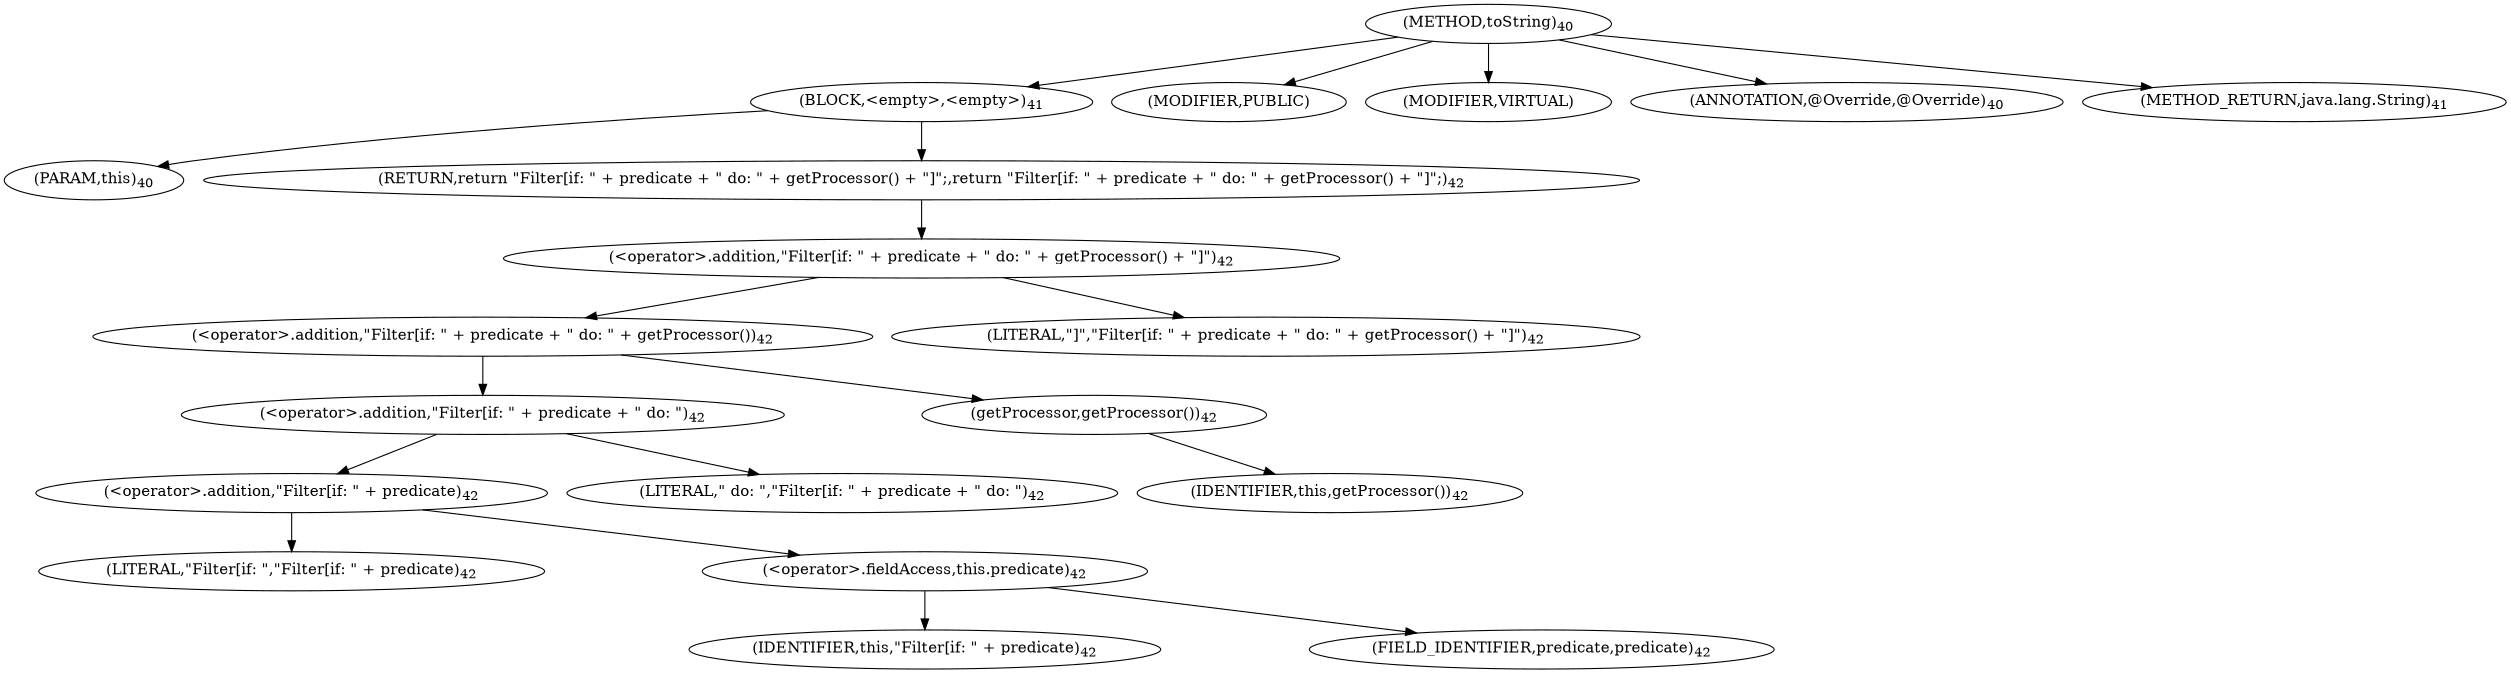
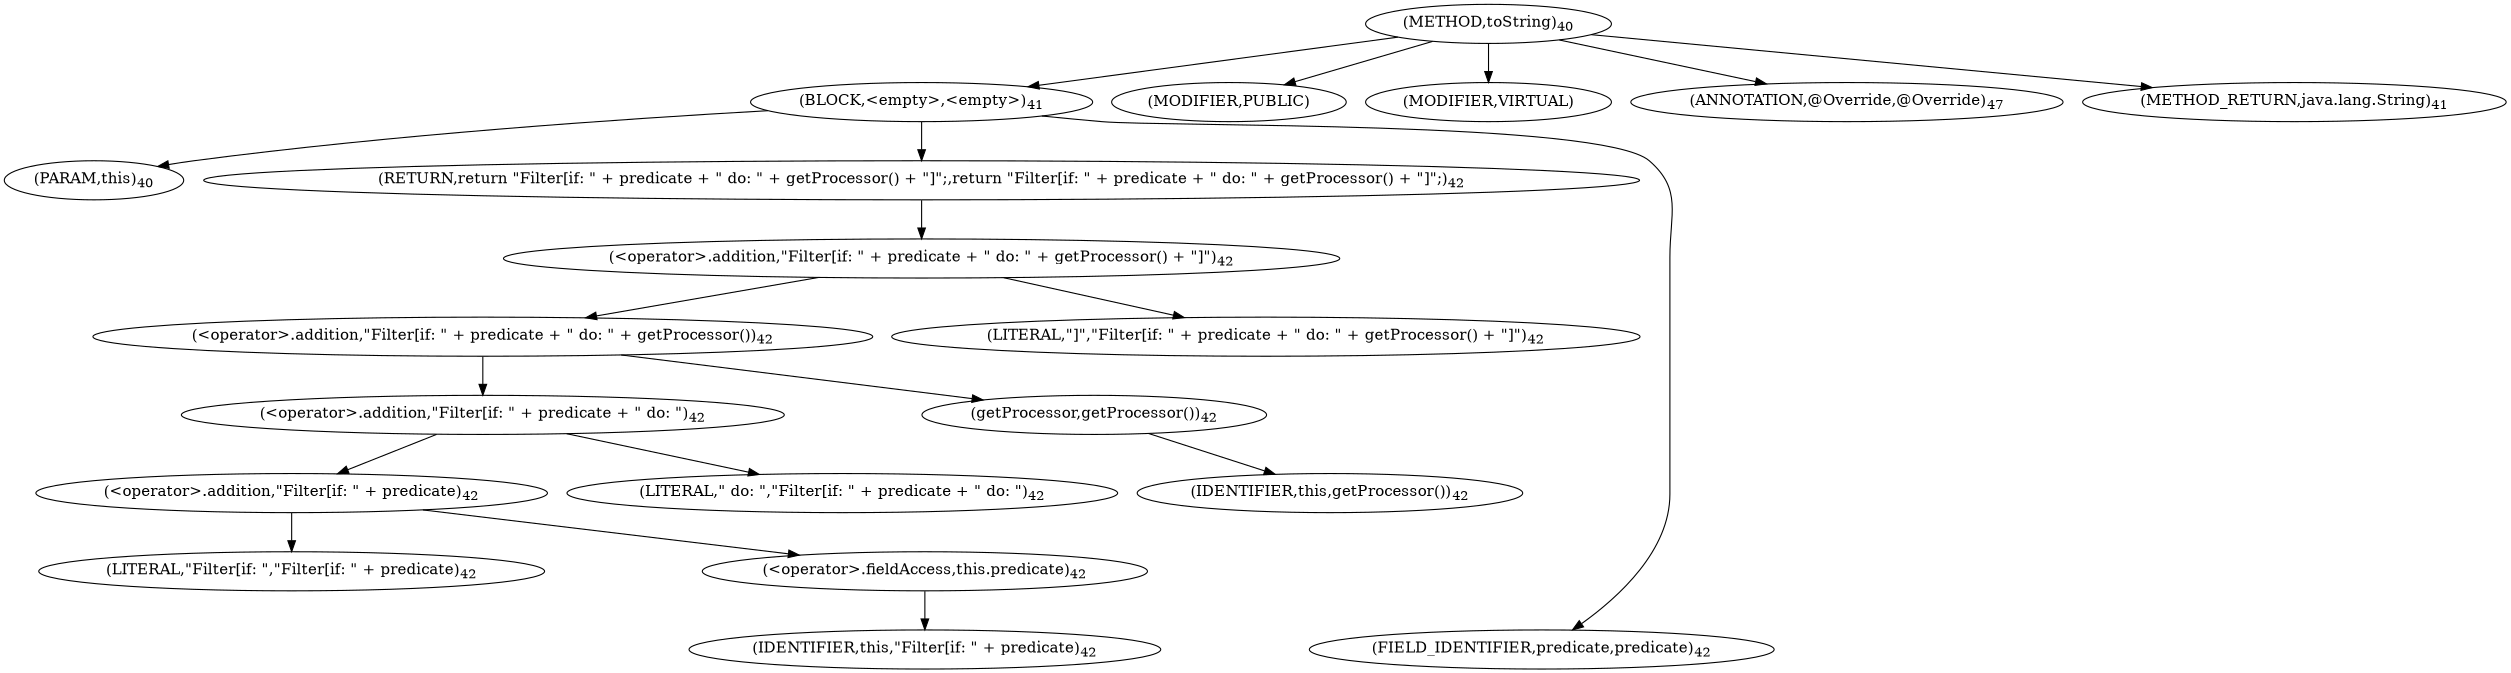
node "(ANNOTATION,@Override,@Override)": text "40" -> "47"
edge "(<operator>.fieldAccess,this.predicate)" -> "(FIELD_IDENTIFIER,predicate,predicate)": now "(BLOCK,<empty>,<empty>)" -> "(FIELD_IDENTIFIER,predicate,predicate)"
